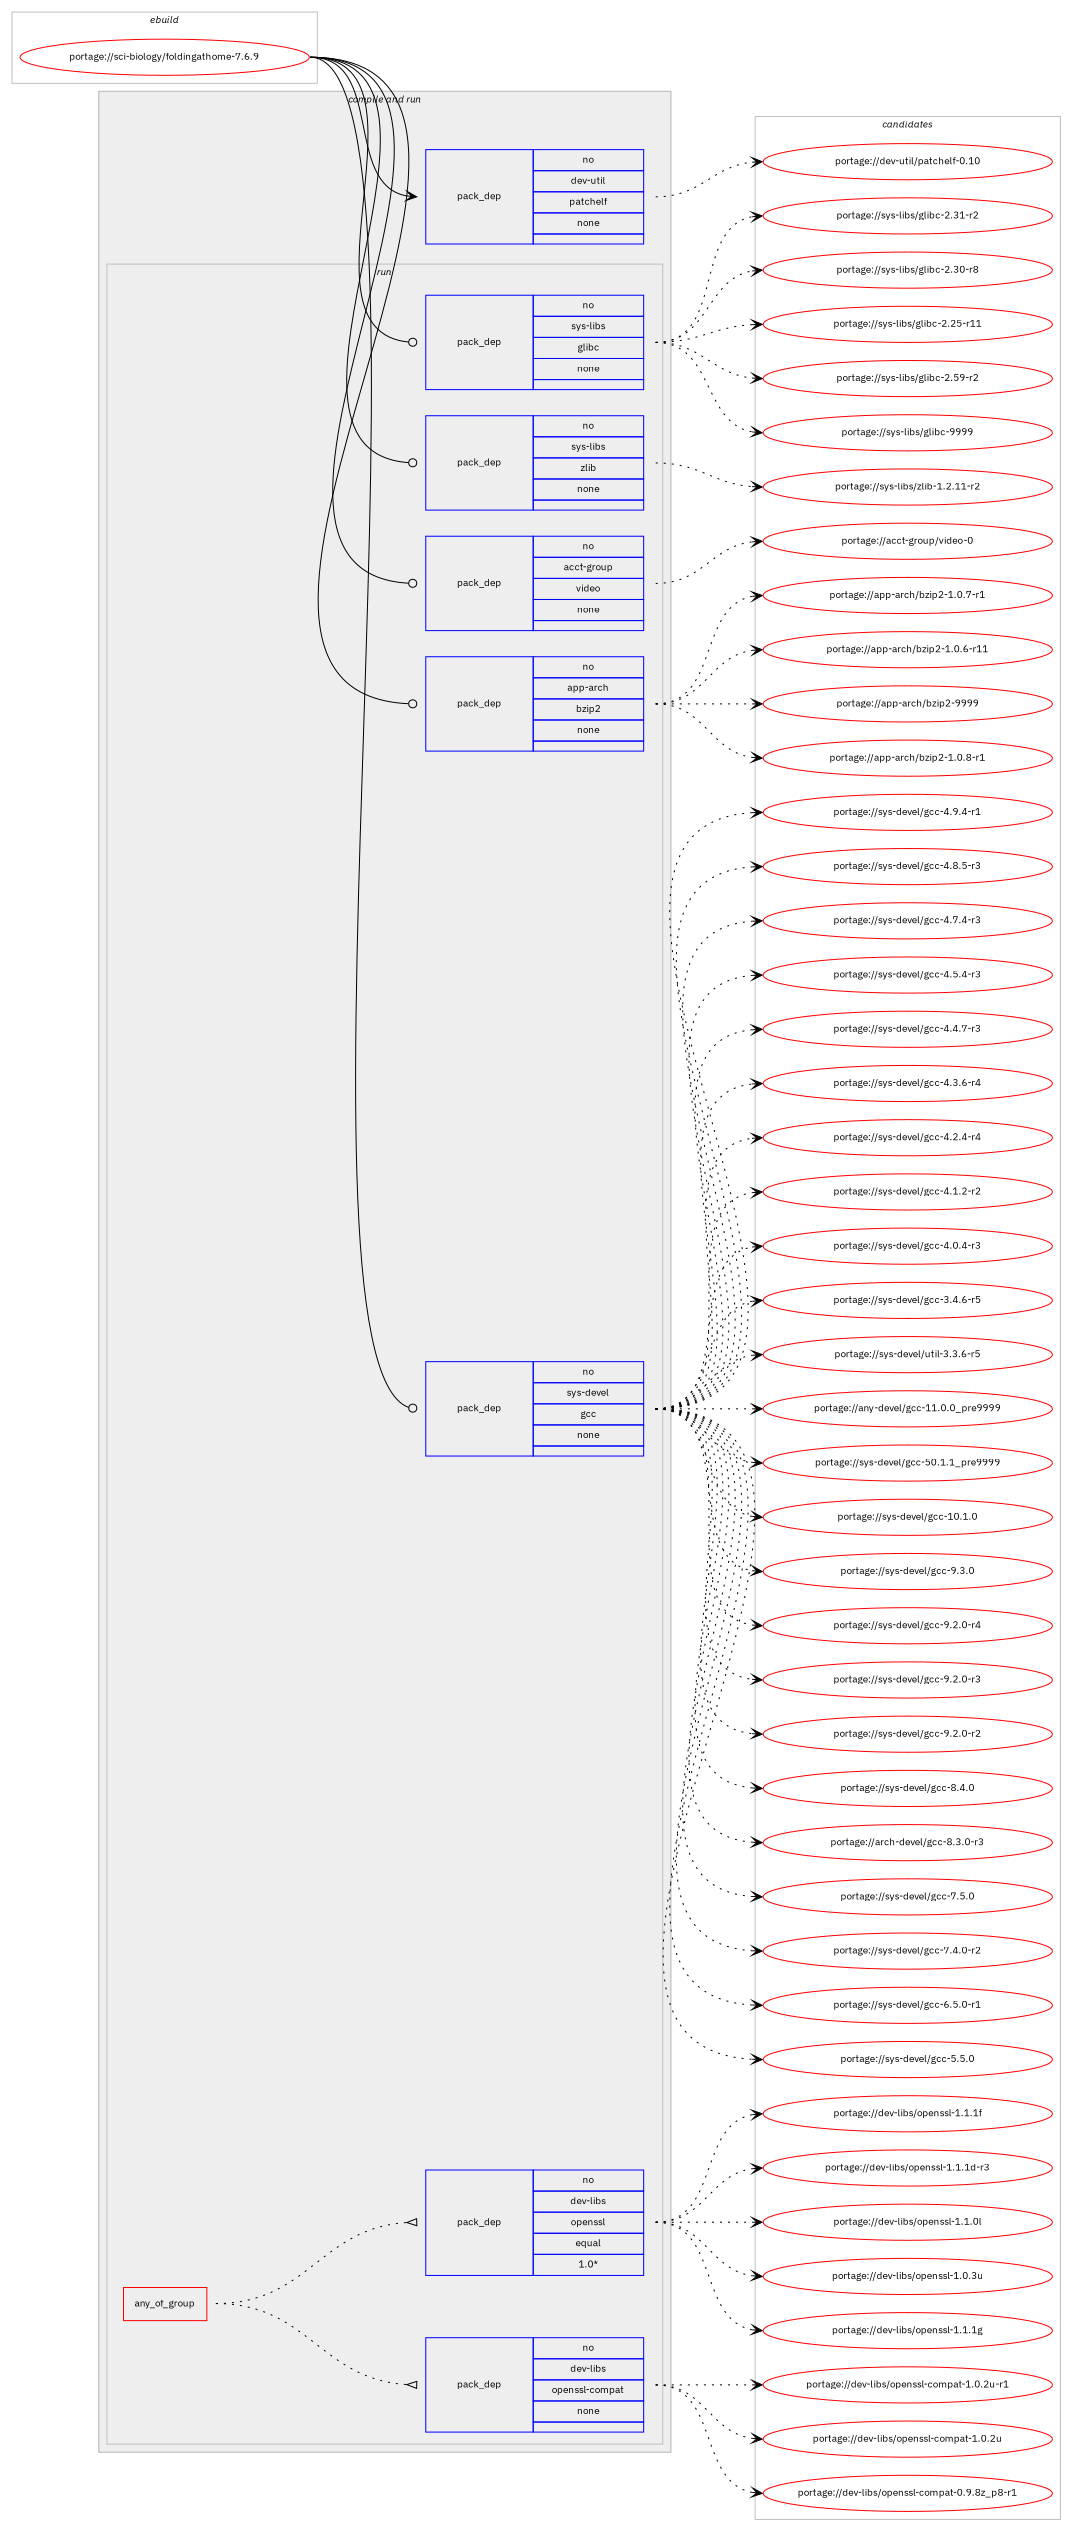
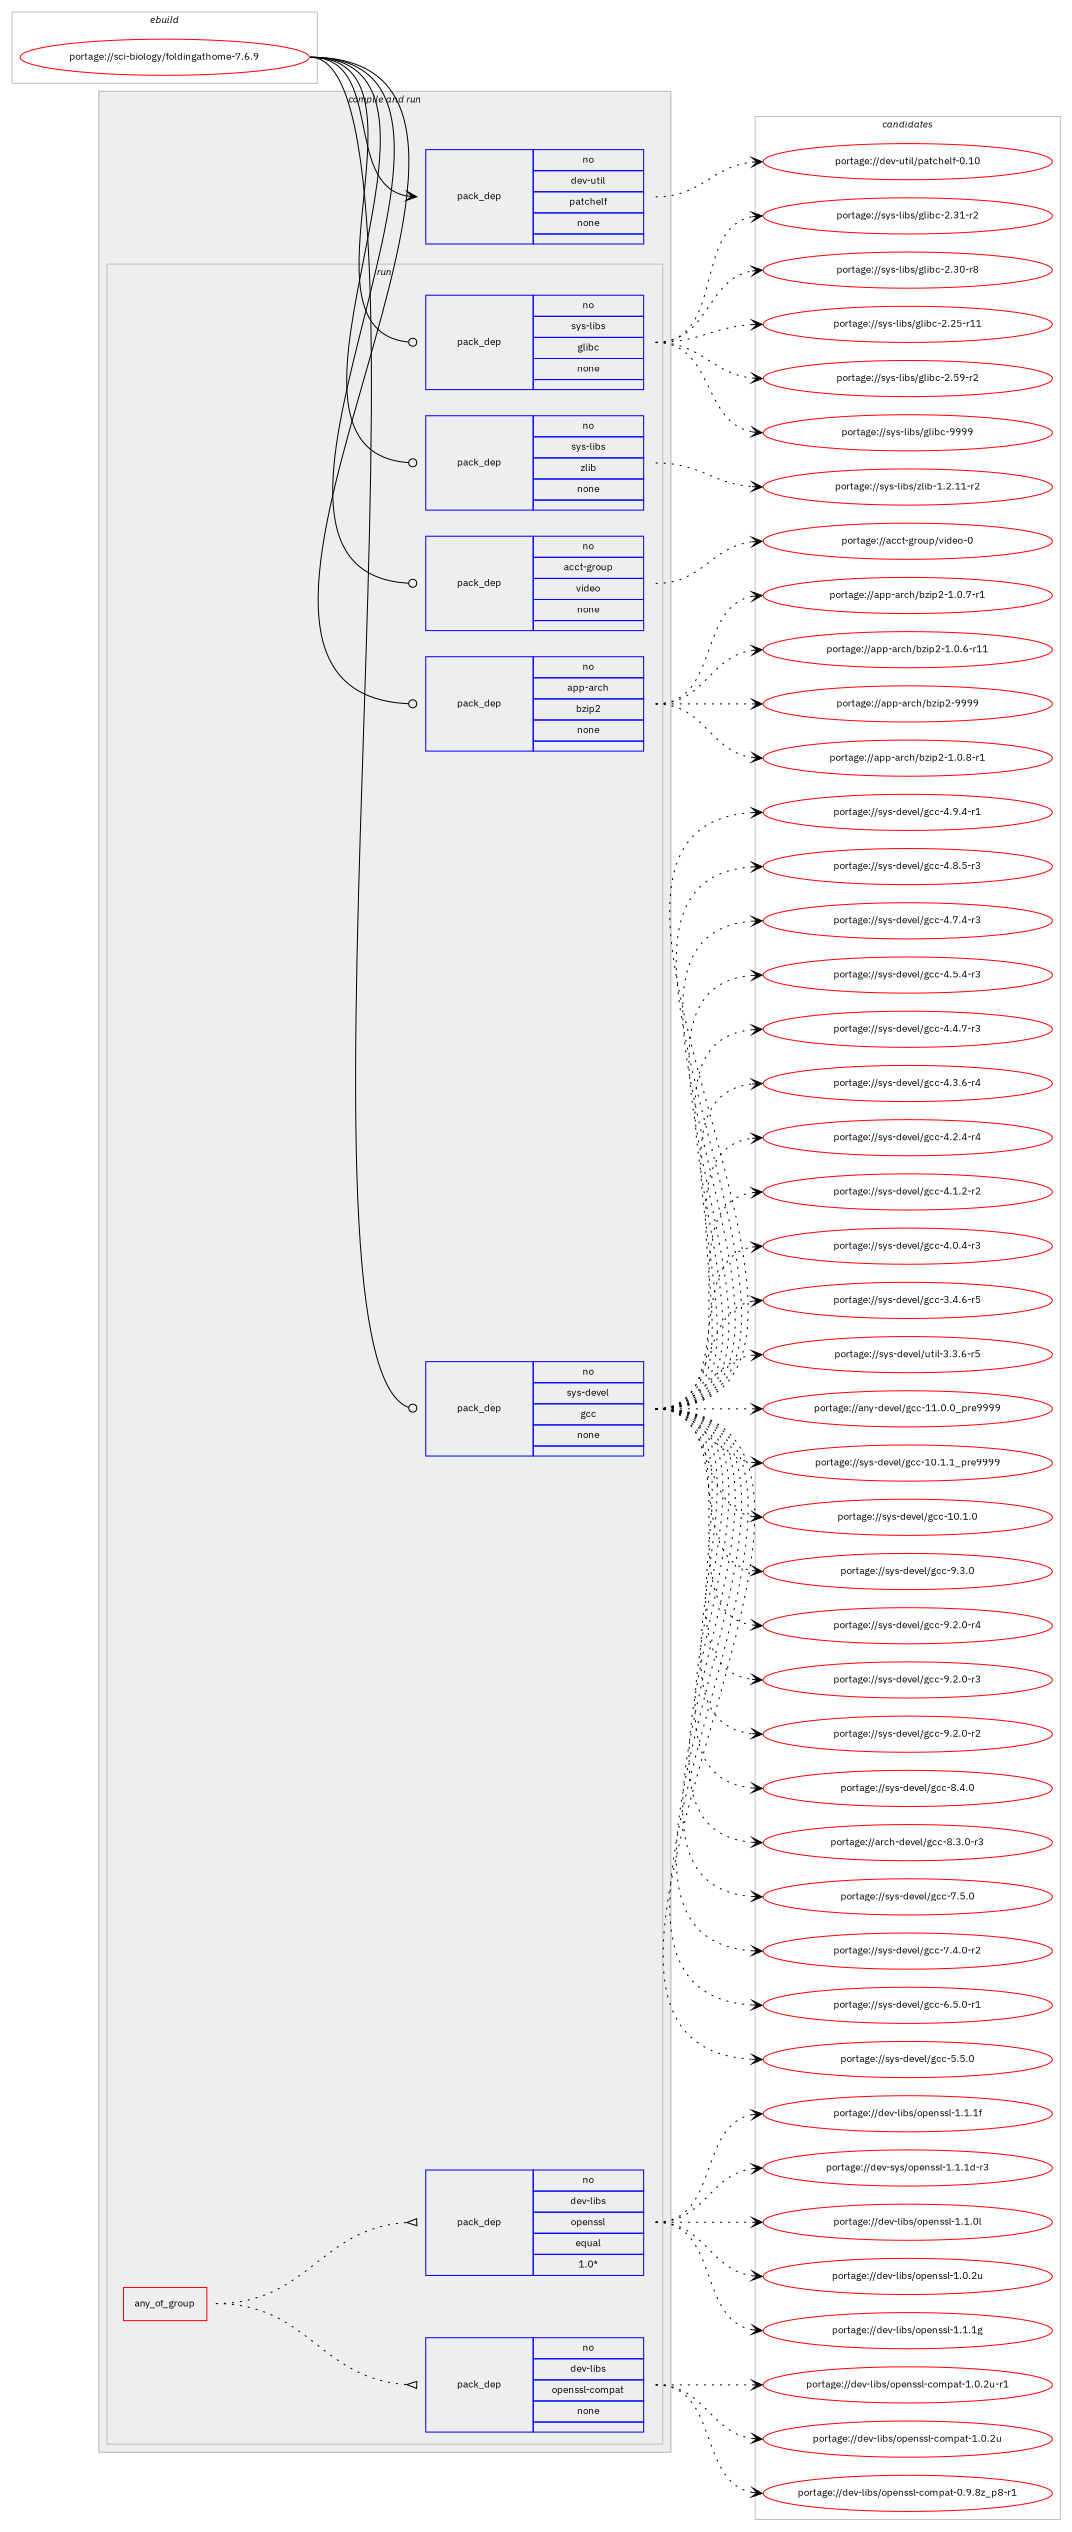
node "portage://sys-devel/gcc-50.1.1_pre9999": label "portage://sys-devel/gcc-50.1.1_pre9999" -> "portage://sys-devel/gcc-10.1.1_pre9999"
node "portage://dev-libs/openssl-1.1.1d-r3": label "portage://dev-libs/openssl-1.1.1d-r3" -> "portage://dev-sys/openssl-1.1.1d-r3"
node "portage://dev-libs/openssl-1.0.3u": label "portage://dev-libs/openssl-1.0.3u" -> "portage://dev-libs/openssl-1.0.2u"
